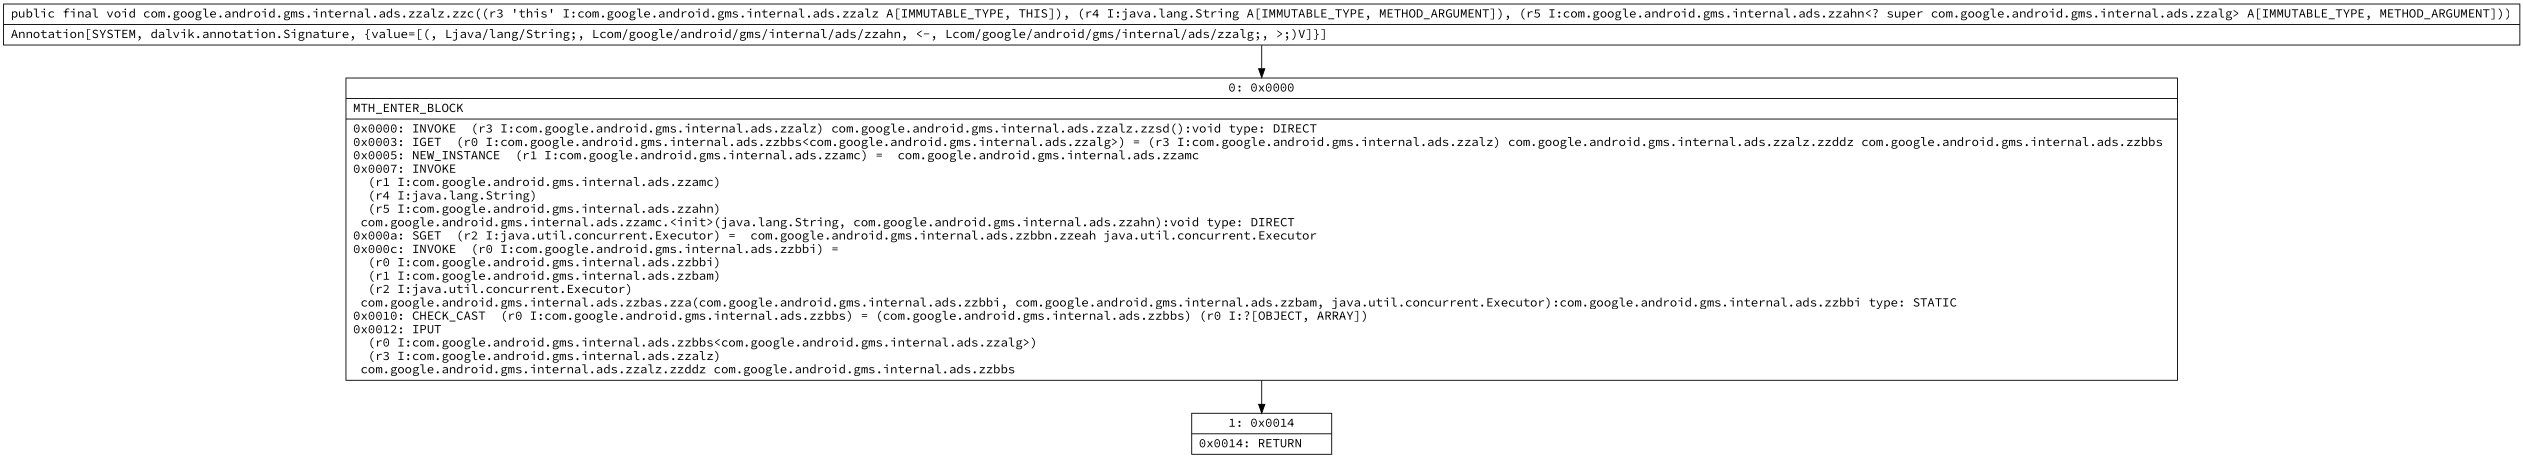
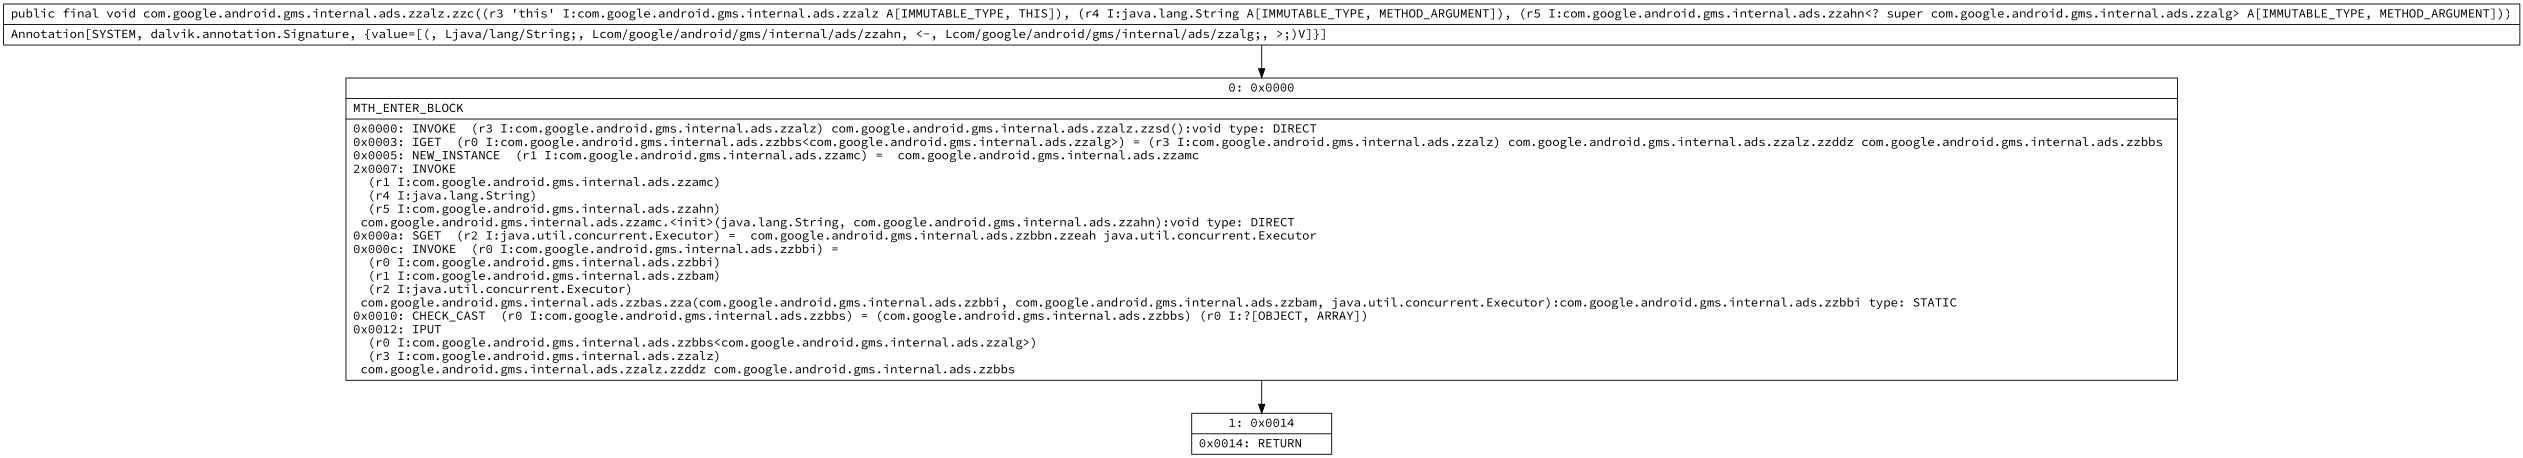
node "0: 0x0000": text "0x0007: INVOKE" -> "2x0007: INVOKE"
